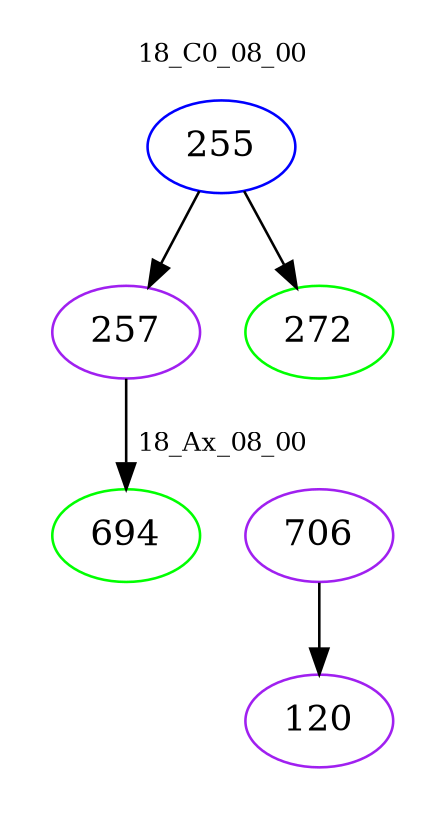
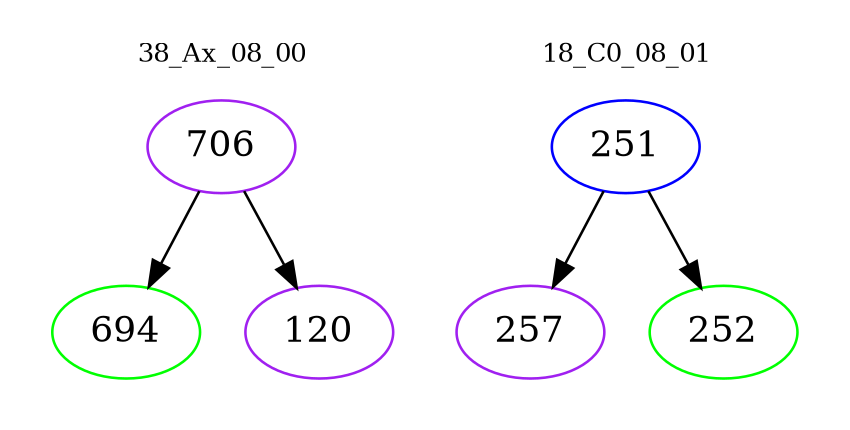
cluster "18_C0_08_00": label "18_C0_08_00" -> "18_C0_08_01"
node "255": label "255" -> "251"
node "272": label "272" -> "252"
edge "257" -> "694": now "706" -> "694"
cluster "18_Ax_08_00": label "18_Ax_08_00" -> "38_Ax_08_00"
